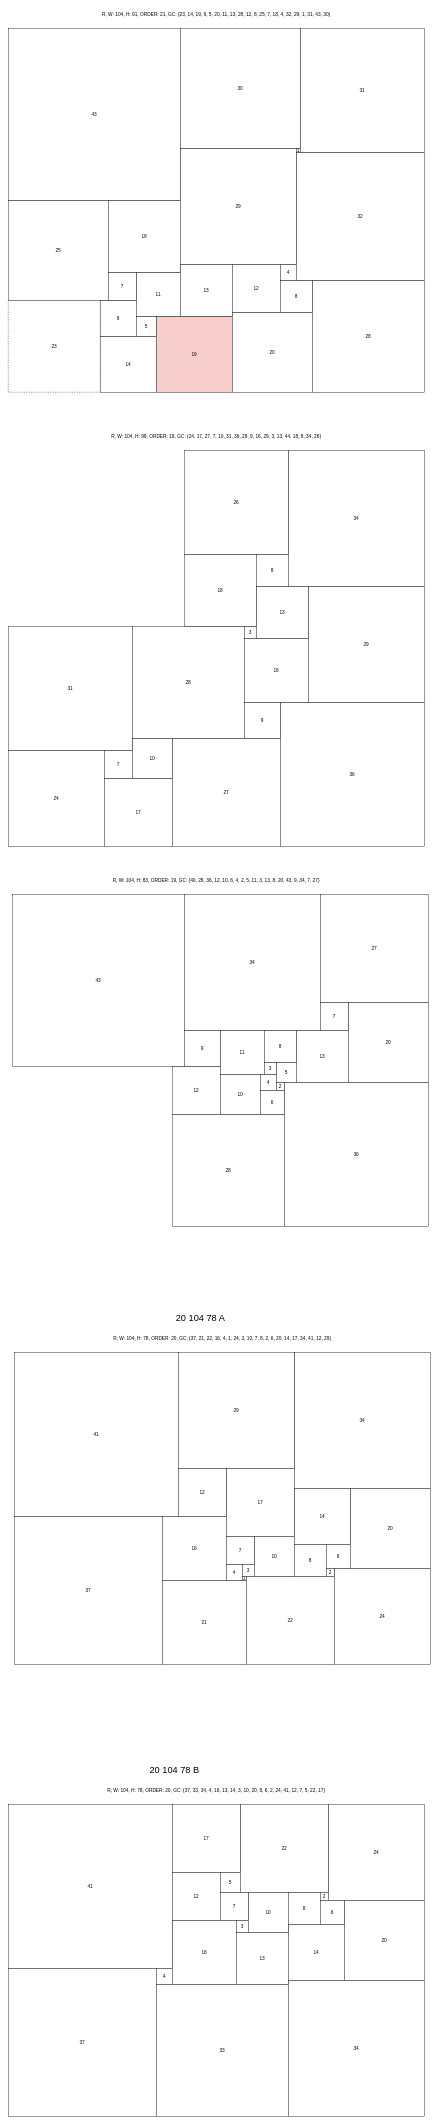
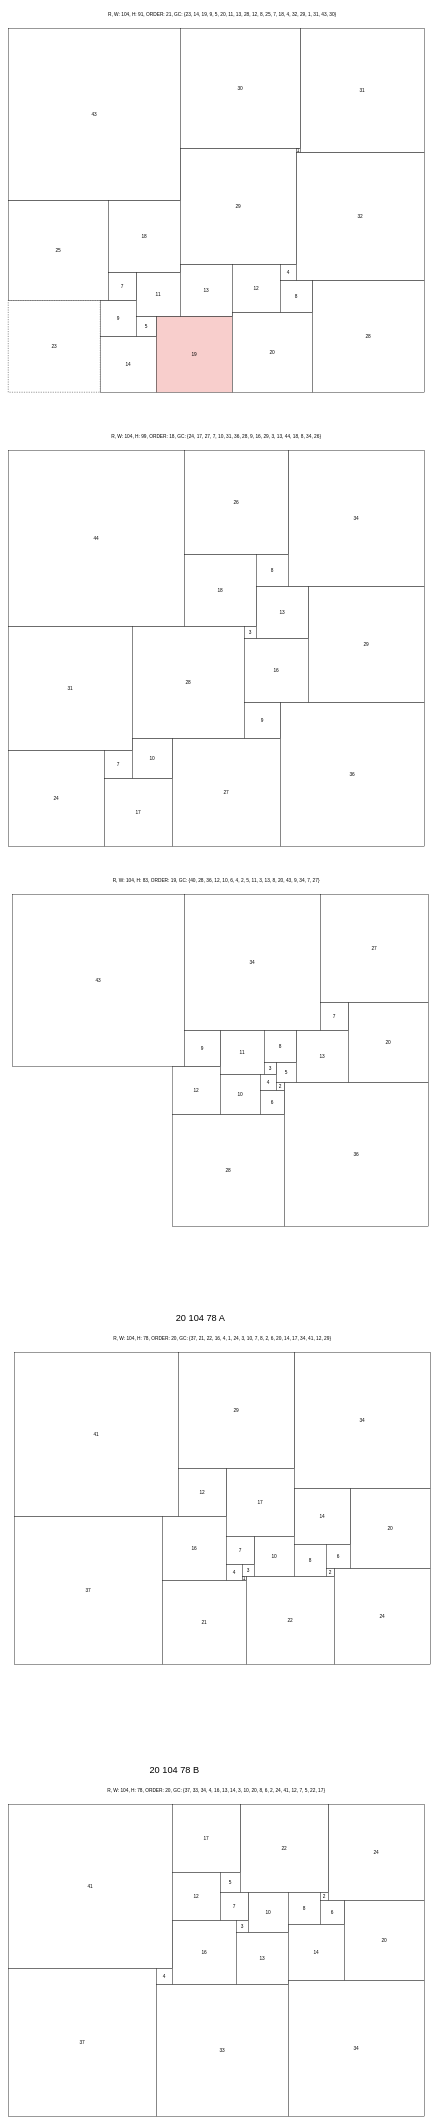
node "R, W: 104, H: 91, ORDER: 21, GC: {23, 14, 19, 9, 5, 20, 11, 13, 28, 12, 8, 25, 7, 18, 4, 32, 29, 1, 31, 43, 30}": moved (216, 14) -> (222, 14)
node "44": added
